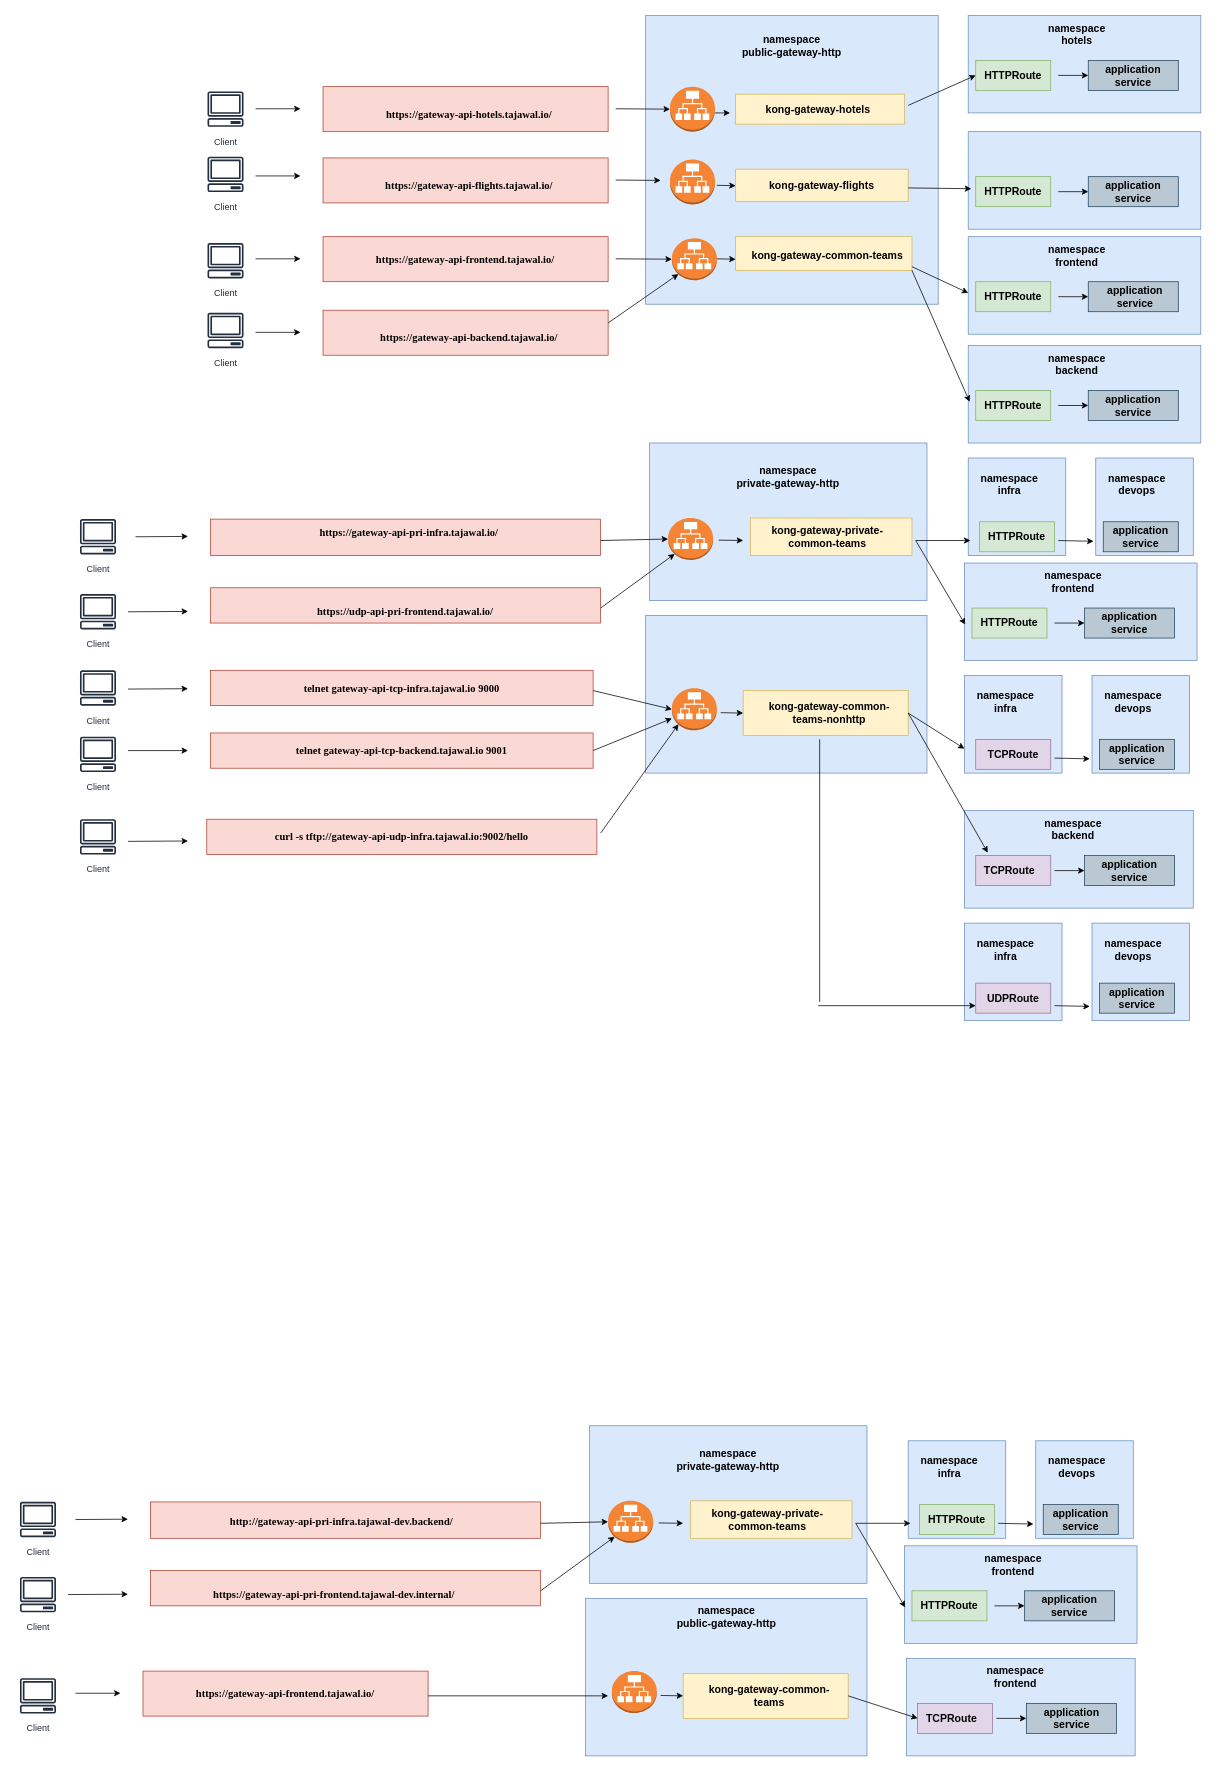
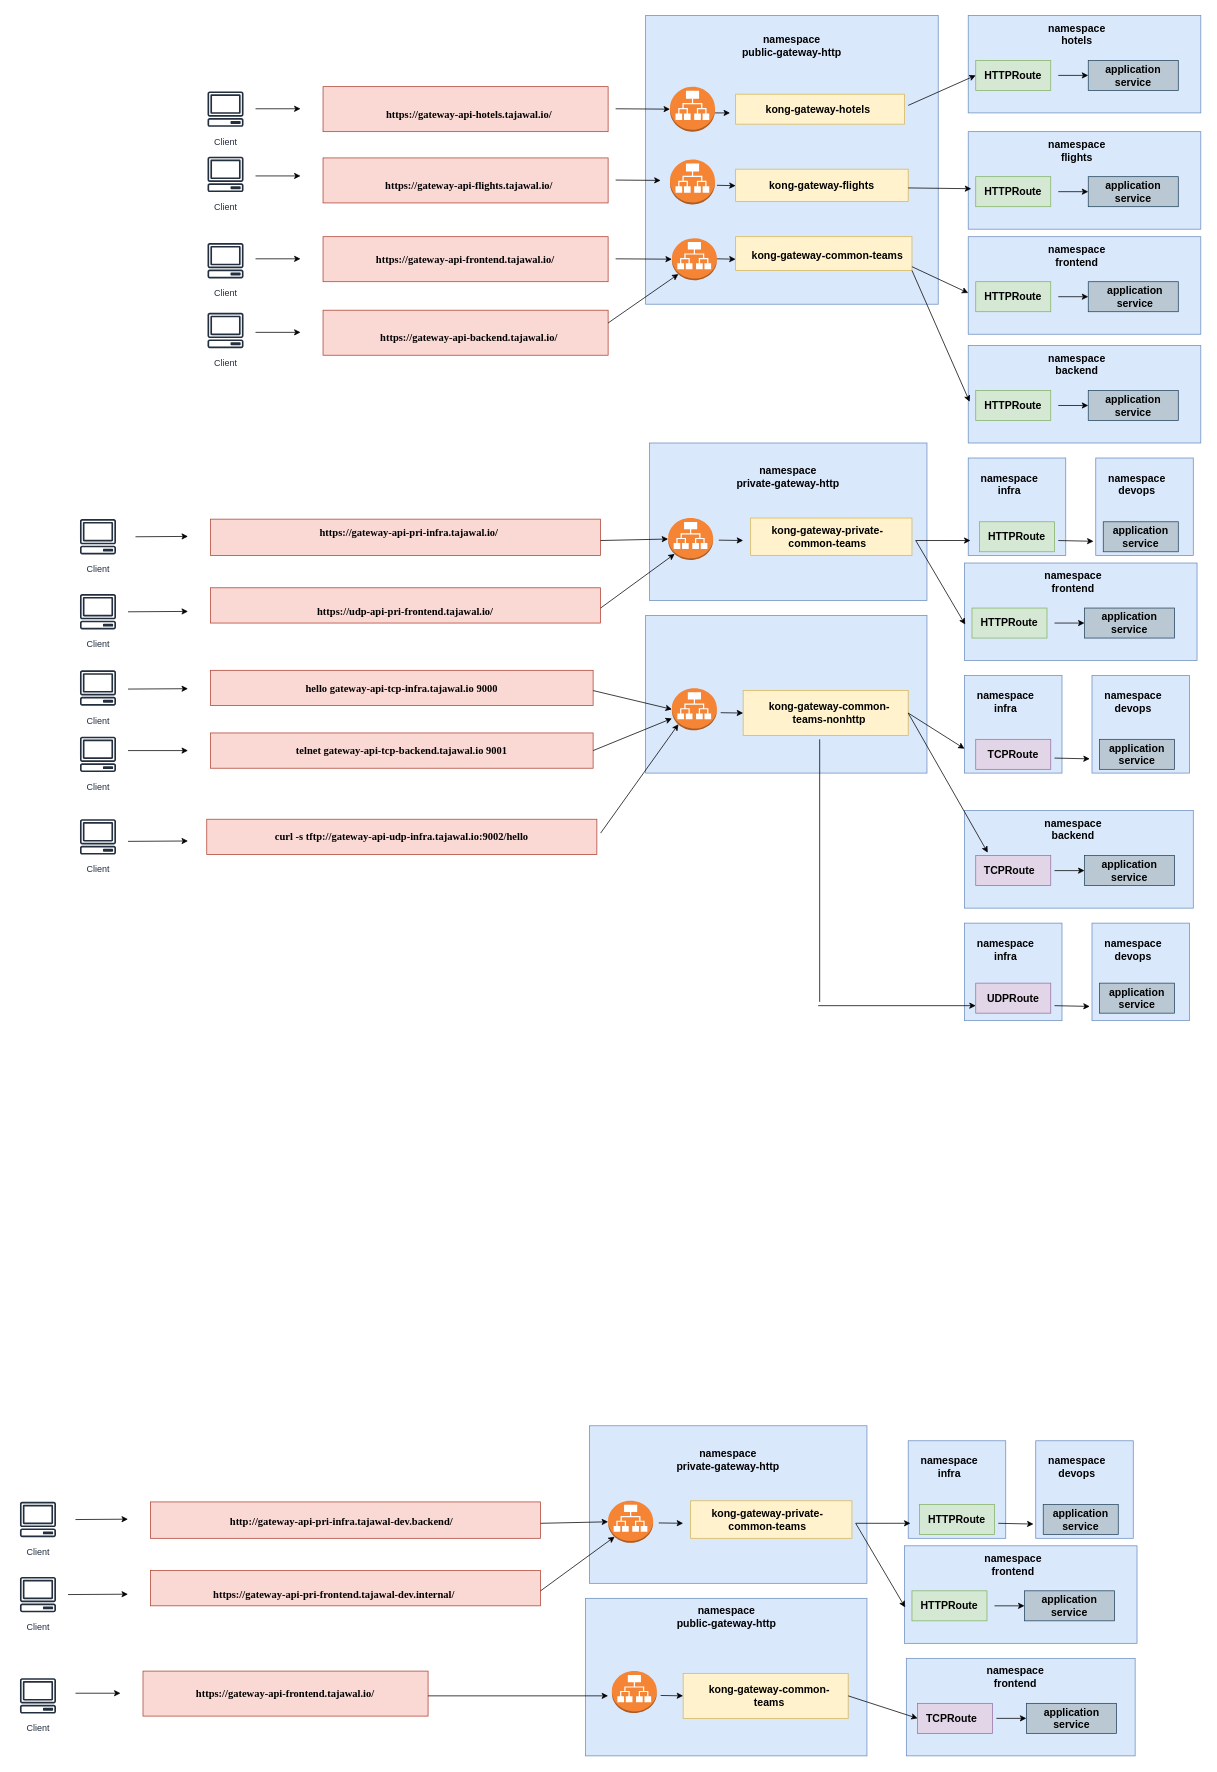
node "namespace flights": added
node "telnet gateway-api-tcp-infra.tajawal.io 9000": label "telnet gateway-api-tcp-infra.tajawal.io 9000" -> "hello gateway-api-tcp-infra.tajawal.io 9000"
